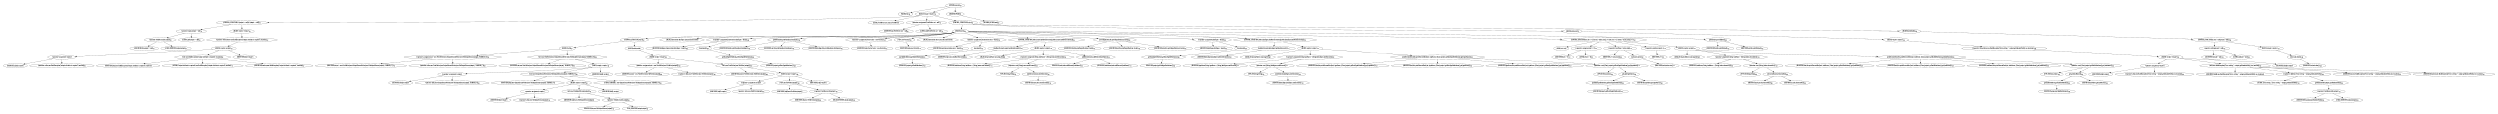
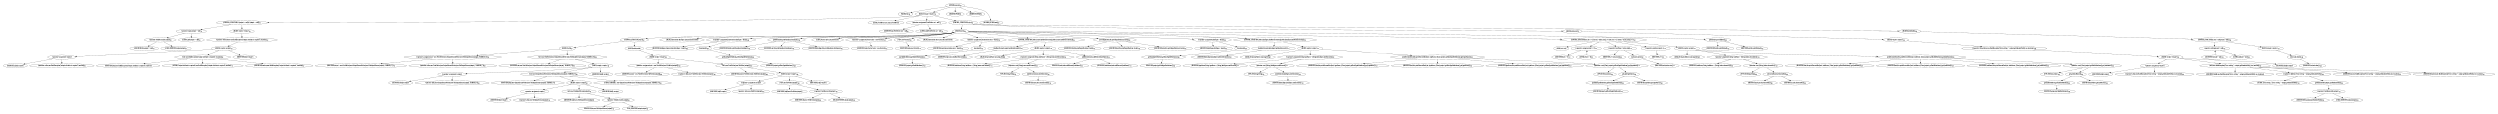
node "(MODIFIER,VIRTUAL)": added
edge "(MODIFIER,PUBLIC)" -> "(METHOD_RETURN,void)": now "(METHOD,execute)" -> "(METHOD_RETURN,void)"
node "(LOCAL,Vector tasks: java.util.Vector)": added
edge "(<operator>.assignment,int i = 0)" -> "(LITERAL,0,int i = 0)": reversed
edge "(<operator>.notEquals,out != null)" -> "(IDENTIFIER,out,out != null)": reversed
